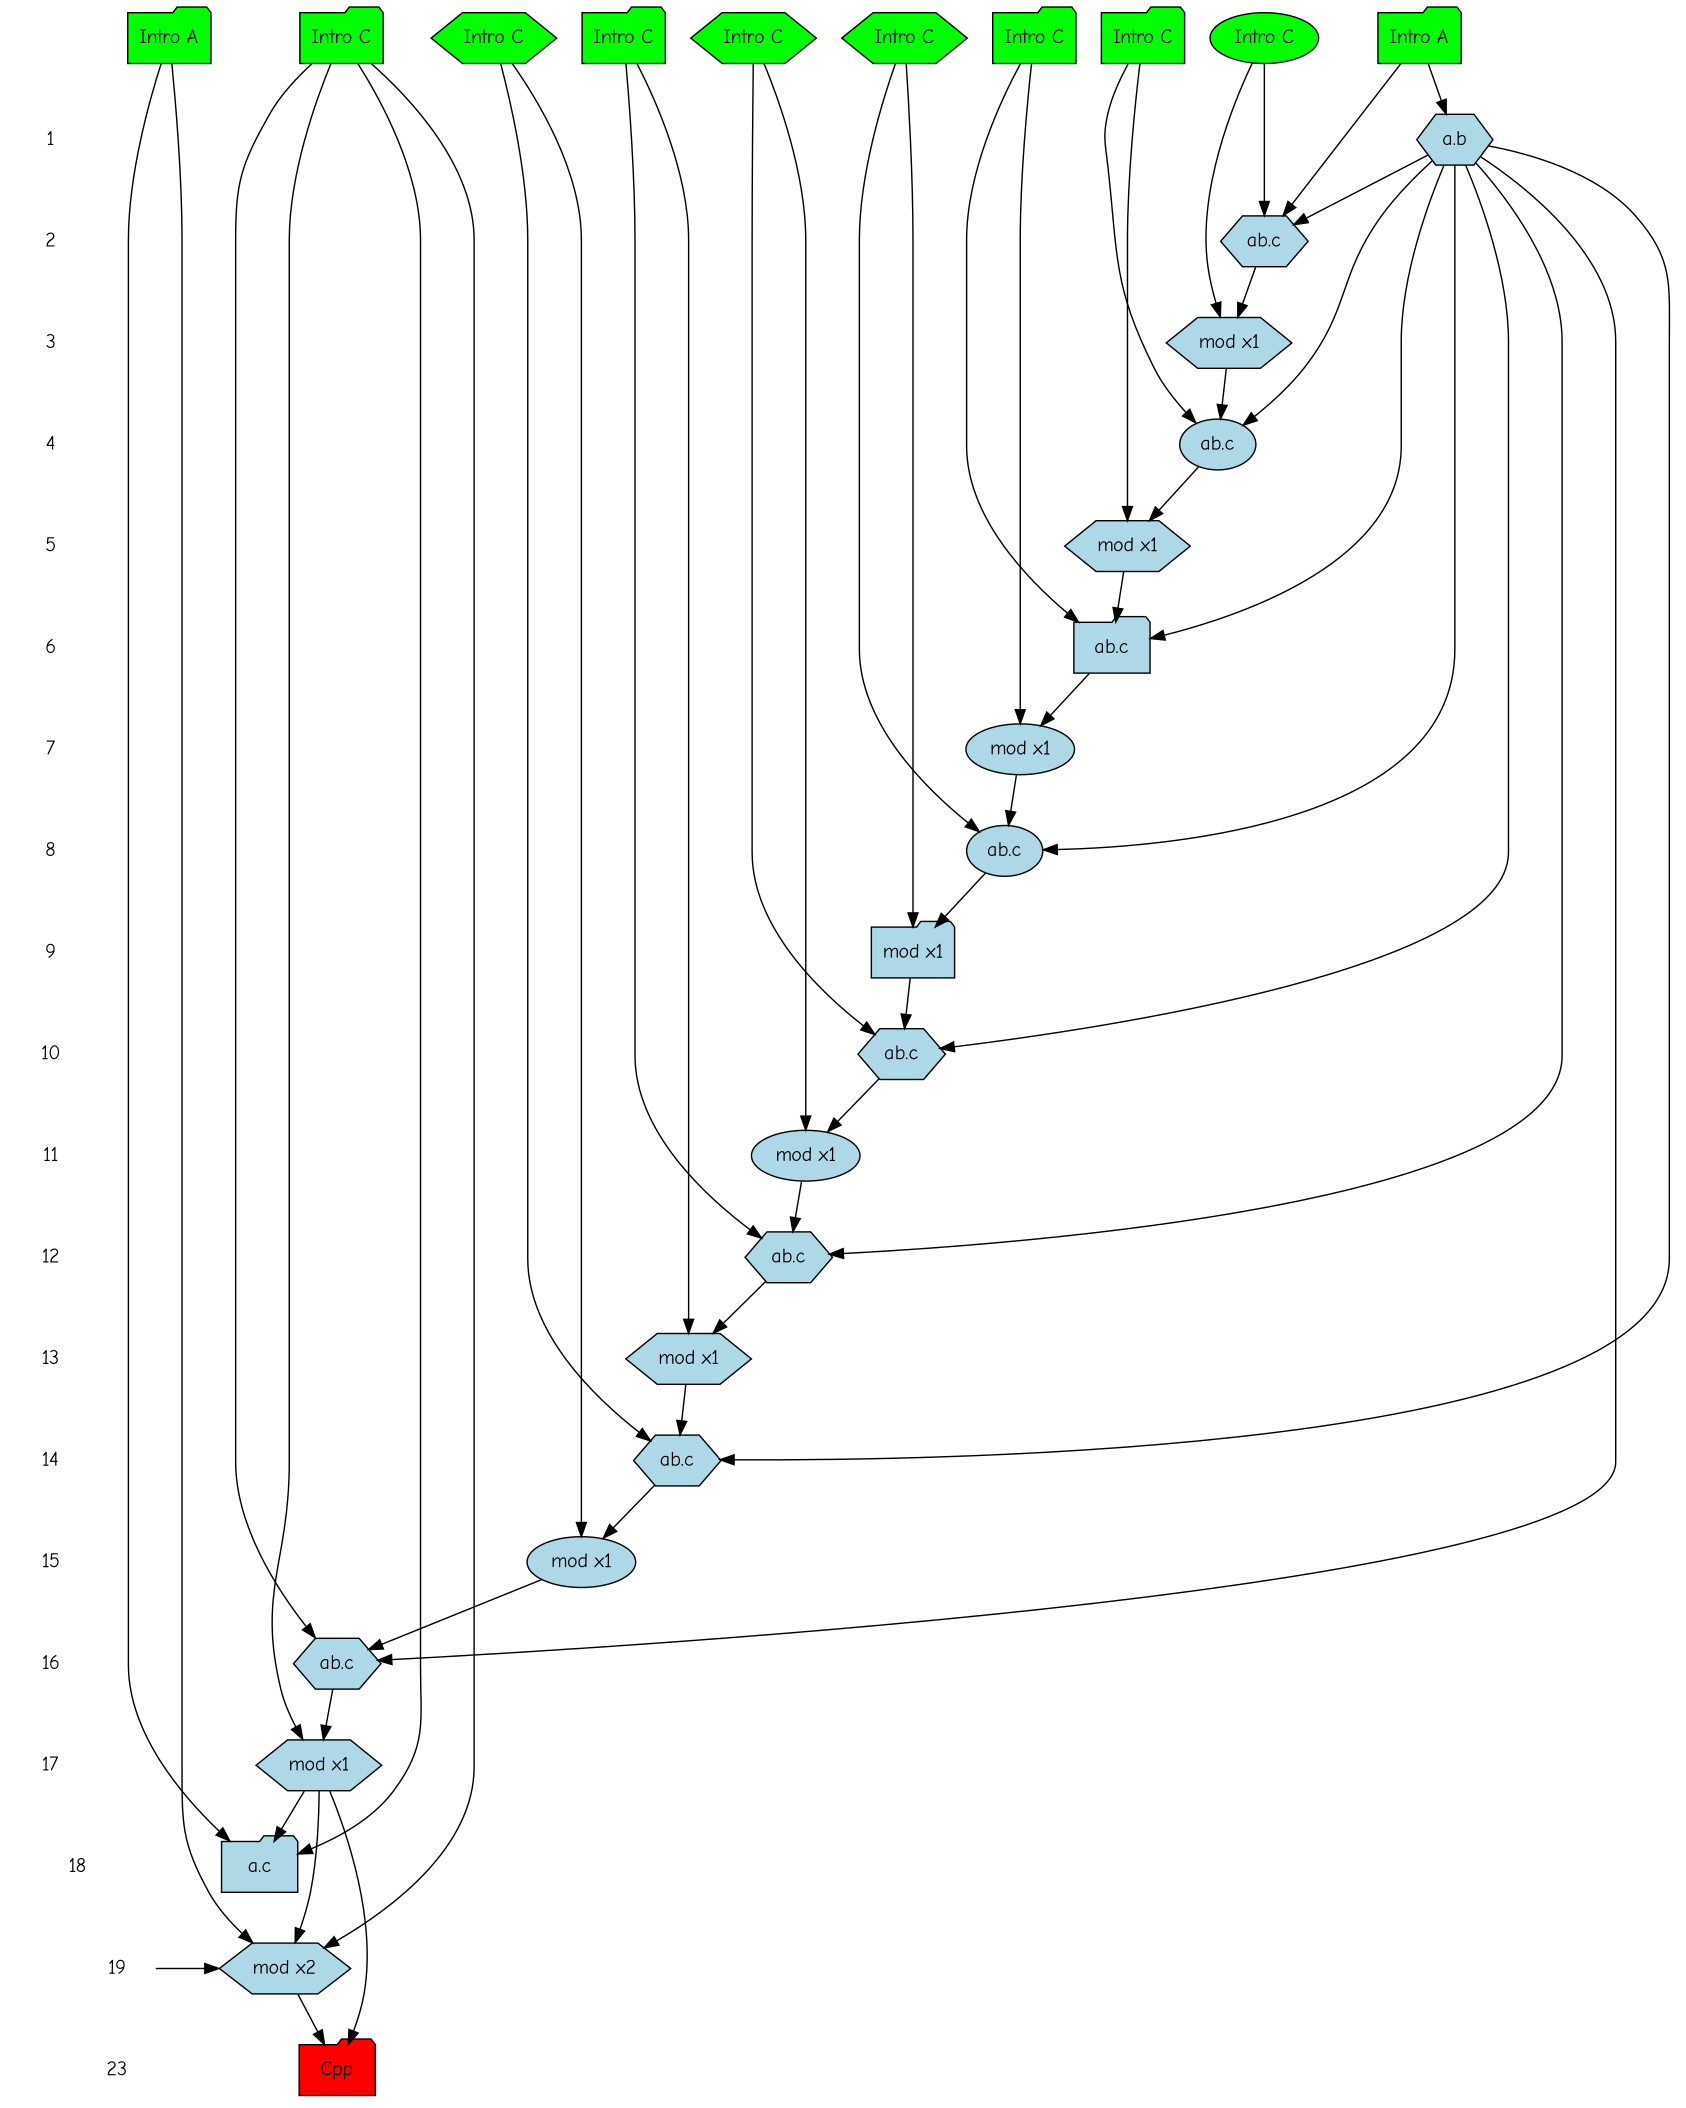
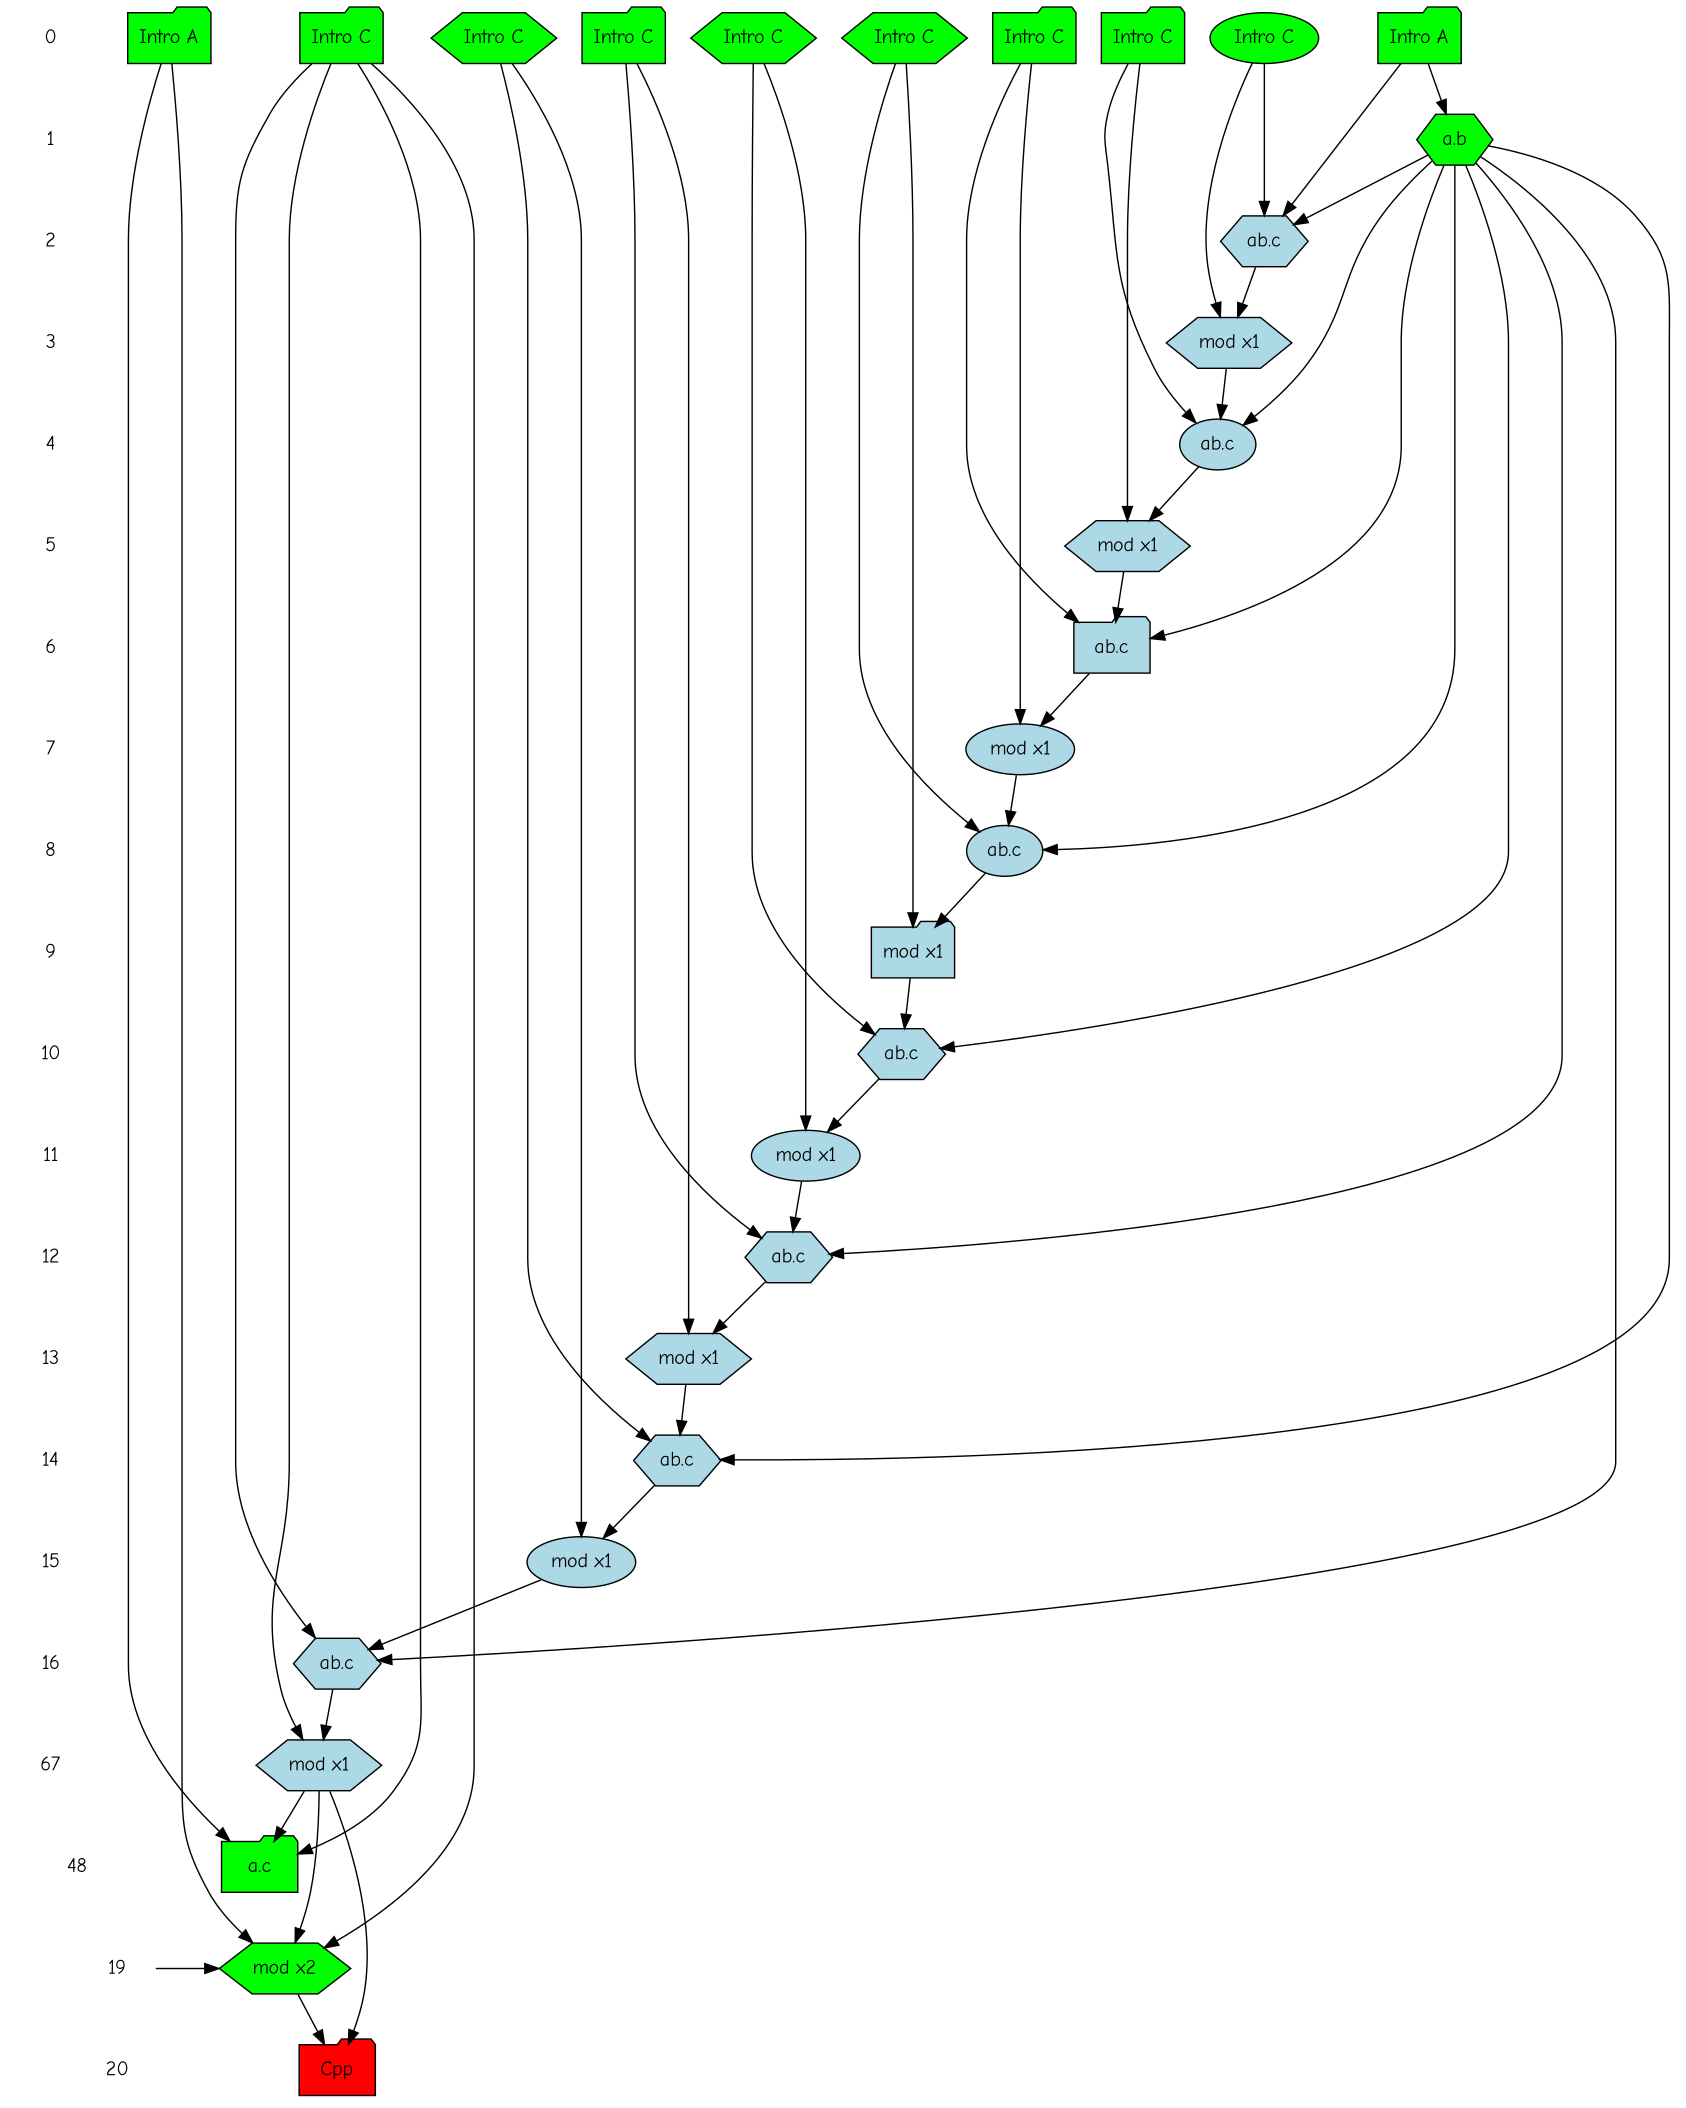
node "0": added
node "a.b": fillcolor lightblue -> green
node "17": label "17" -> "67"
node "18": label "18" -> "48"
node "a.c": fillcolor lightblue -> green
node "mod x2": fillcolor lightblue -> green
node "23": label "23" -> "20"
